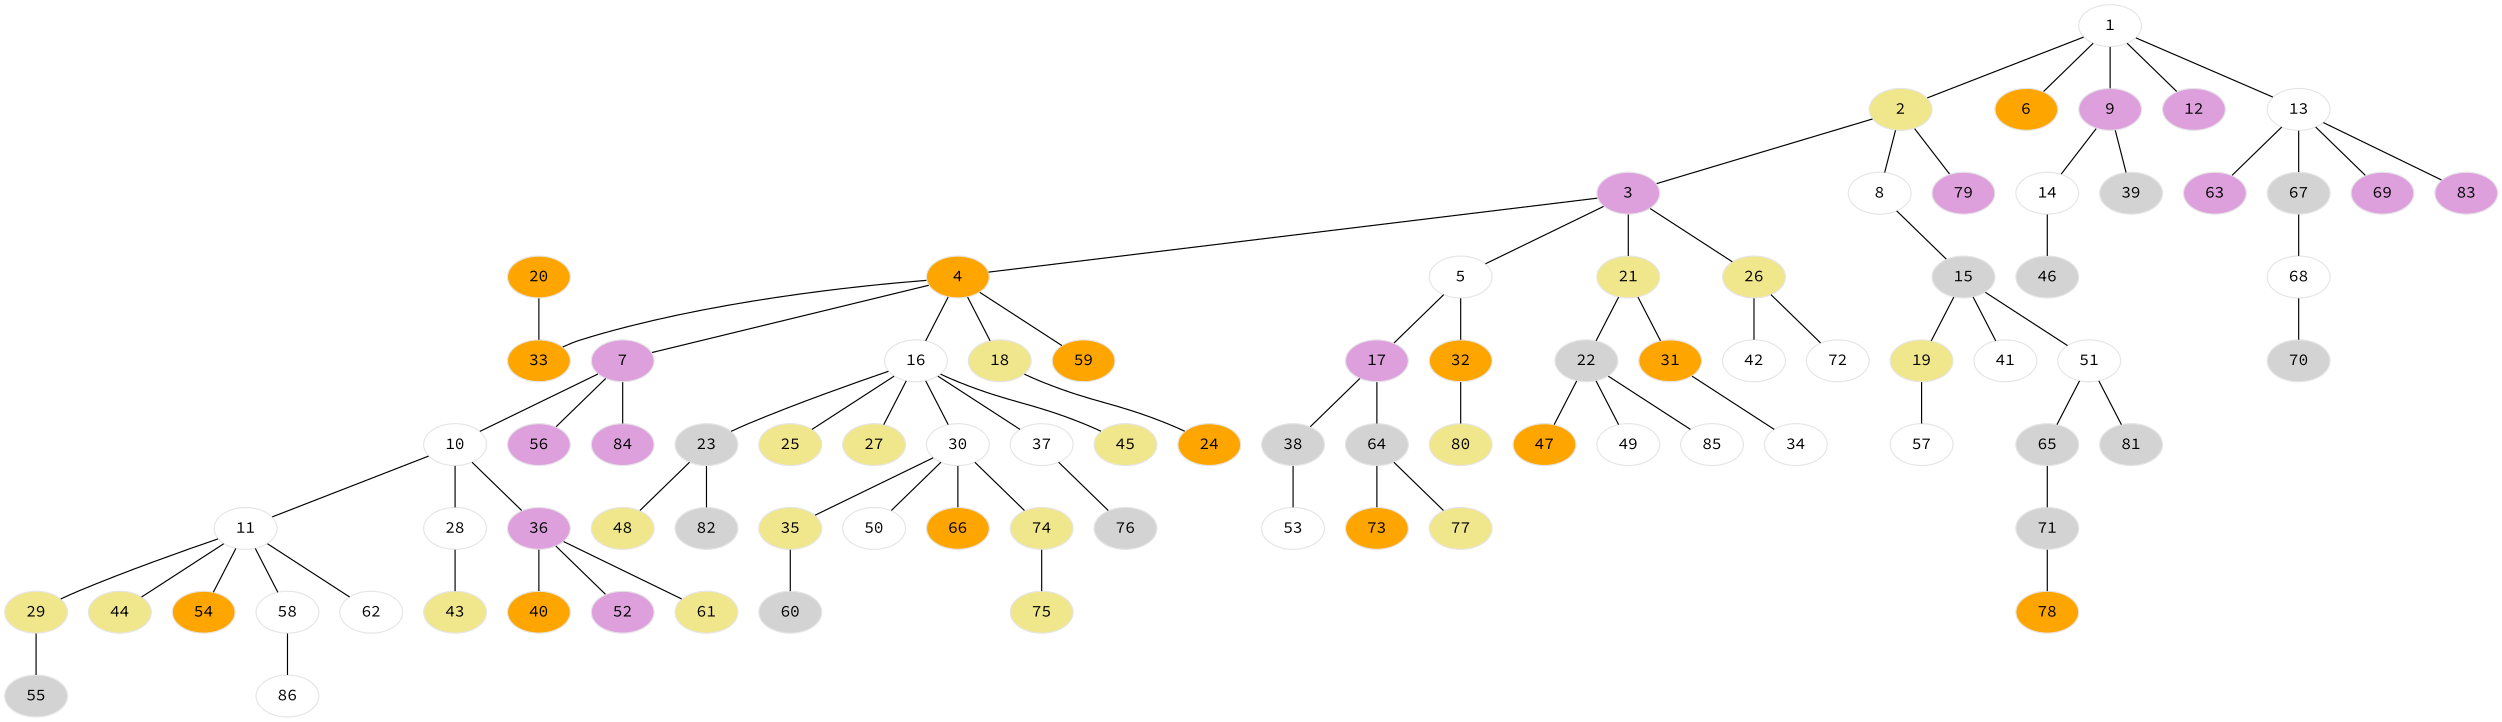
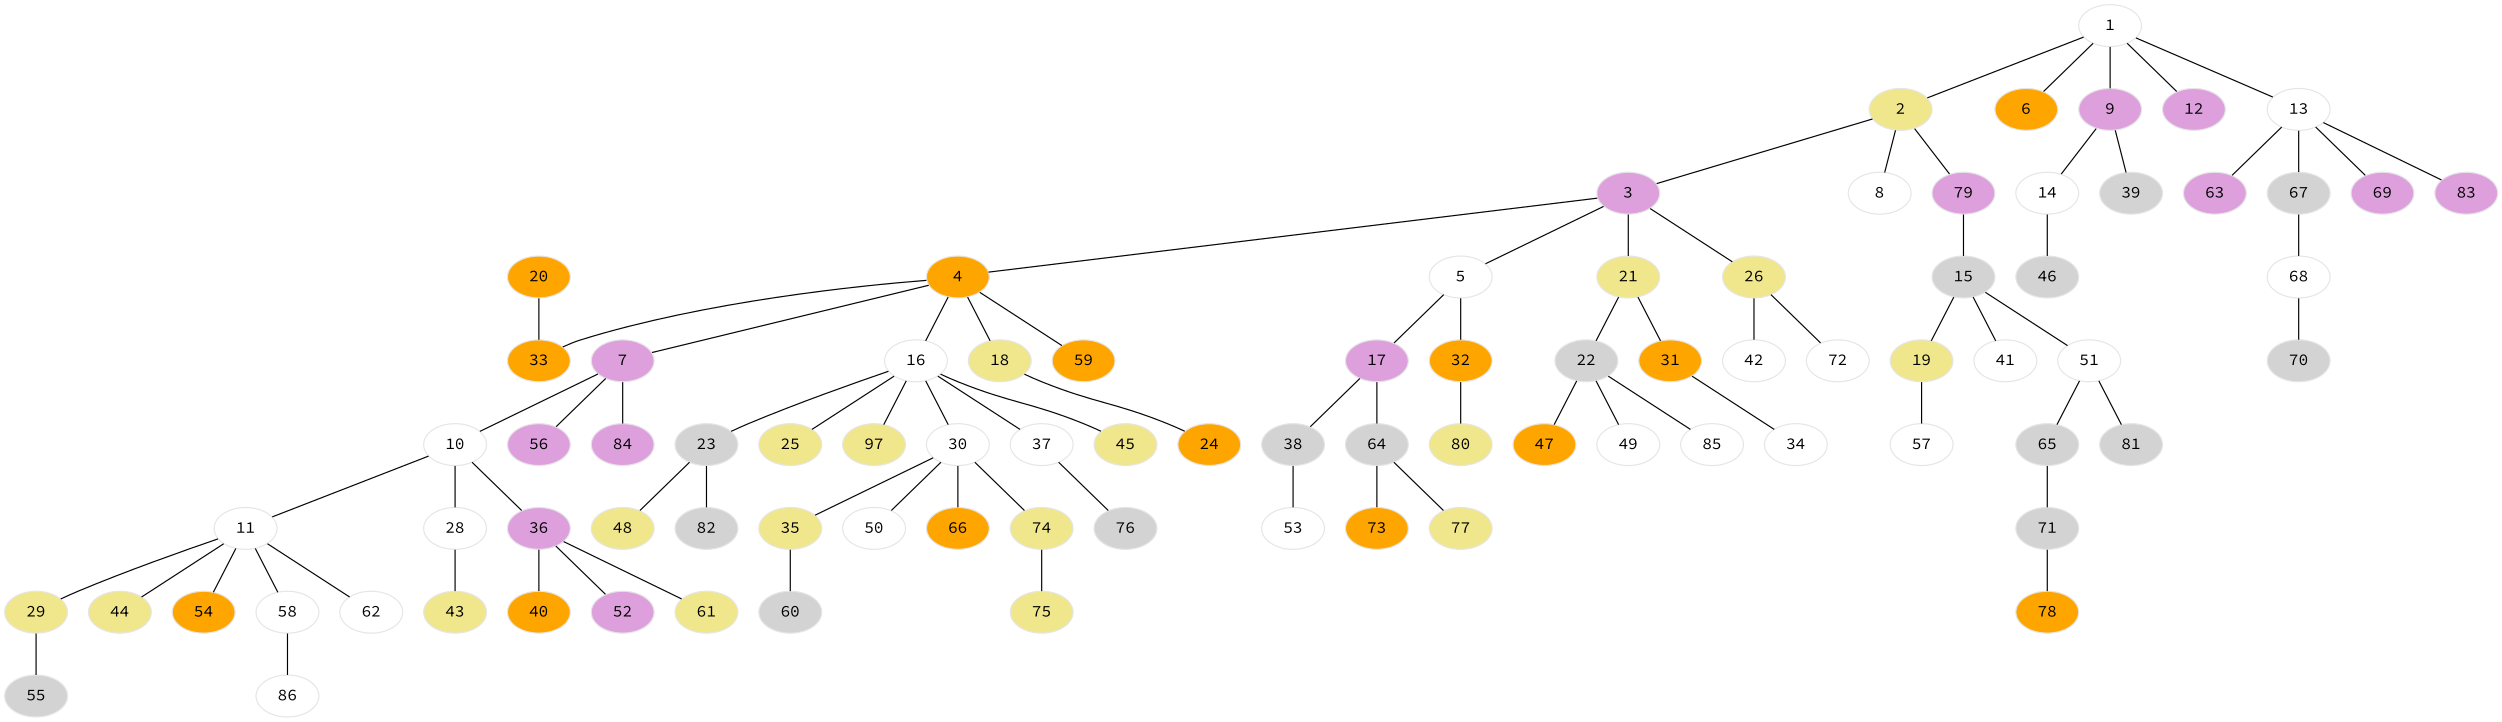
edge "8" -- "15": now "79" -- "15"
node "27": label "27" -> "97"
